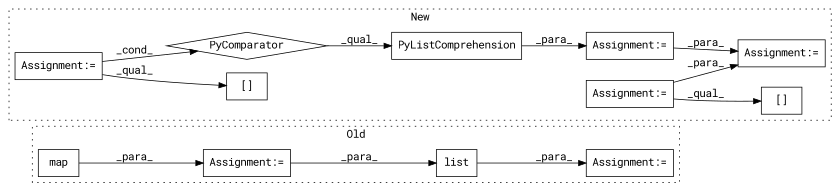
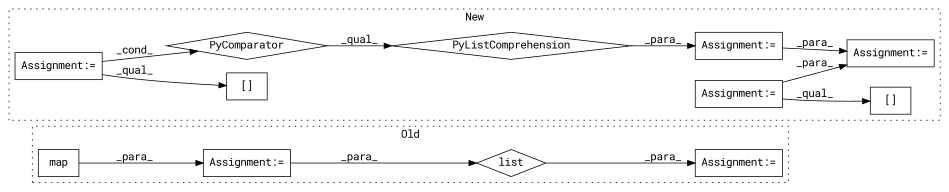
node "PyListComprehension": shape box -> diamond
node "list": shape box -> diamond
